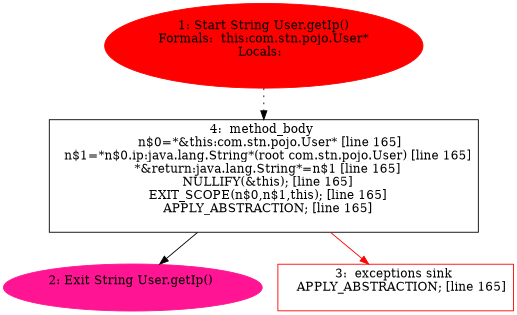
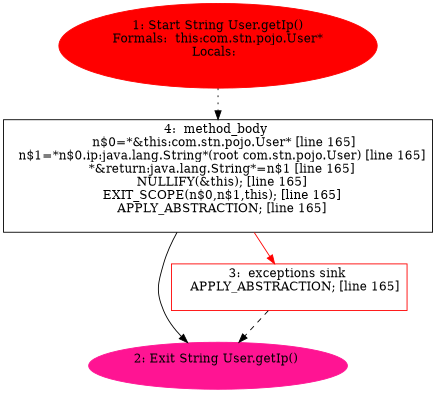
edge "3:  exceptions sink APPLY_ABSTRACTION; [line 165]" -> "2: Exit String User.getIp()": added
